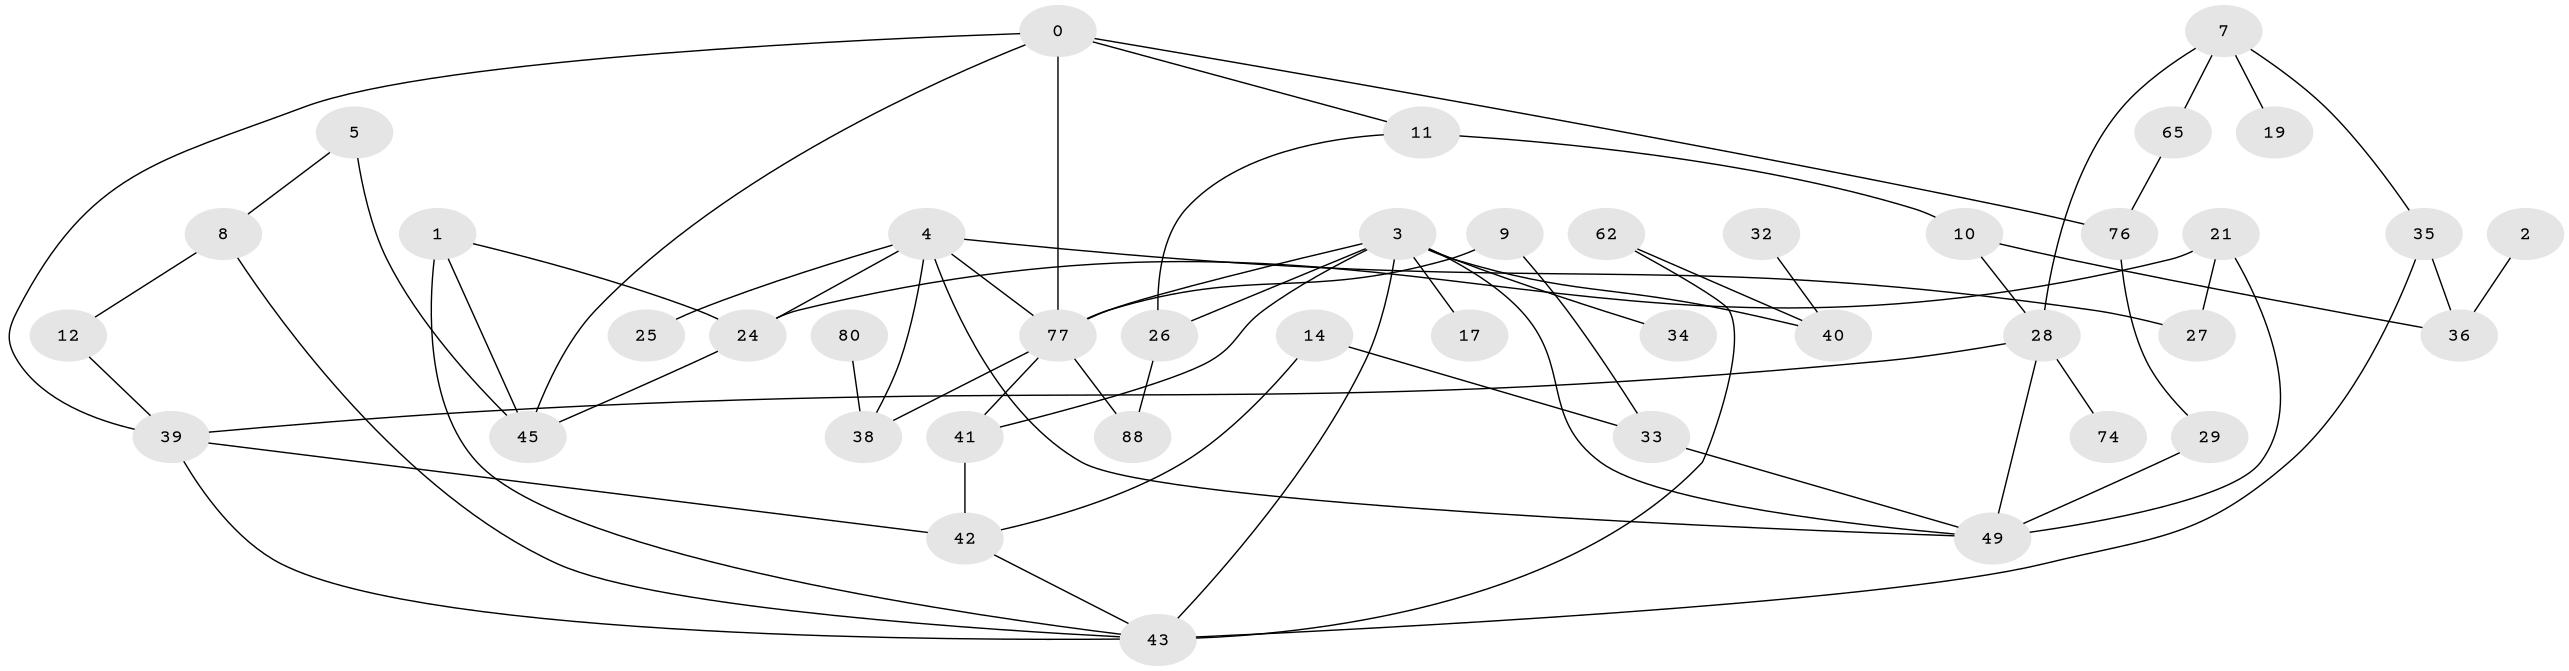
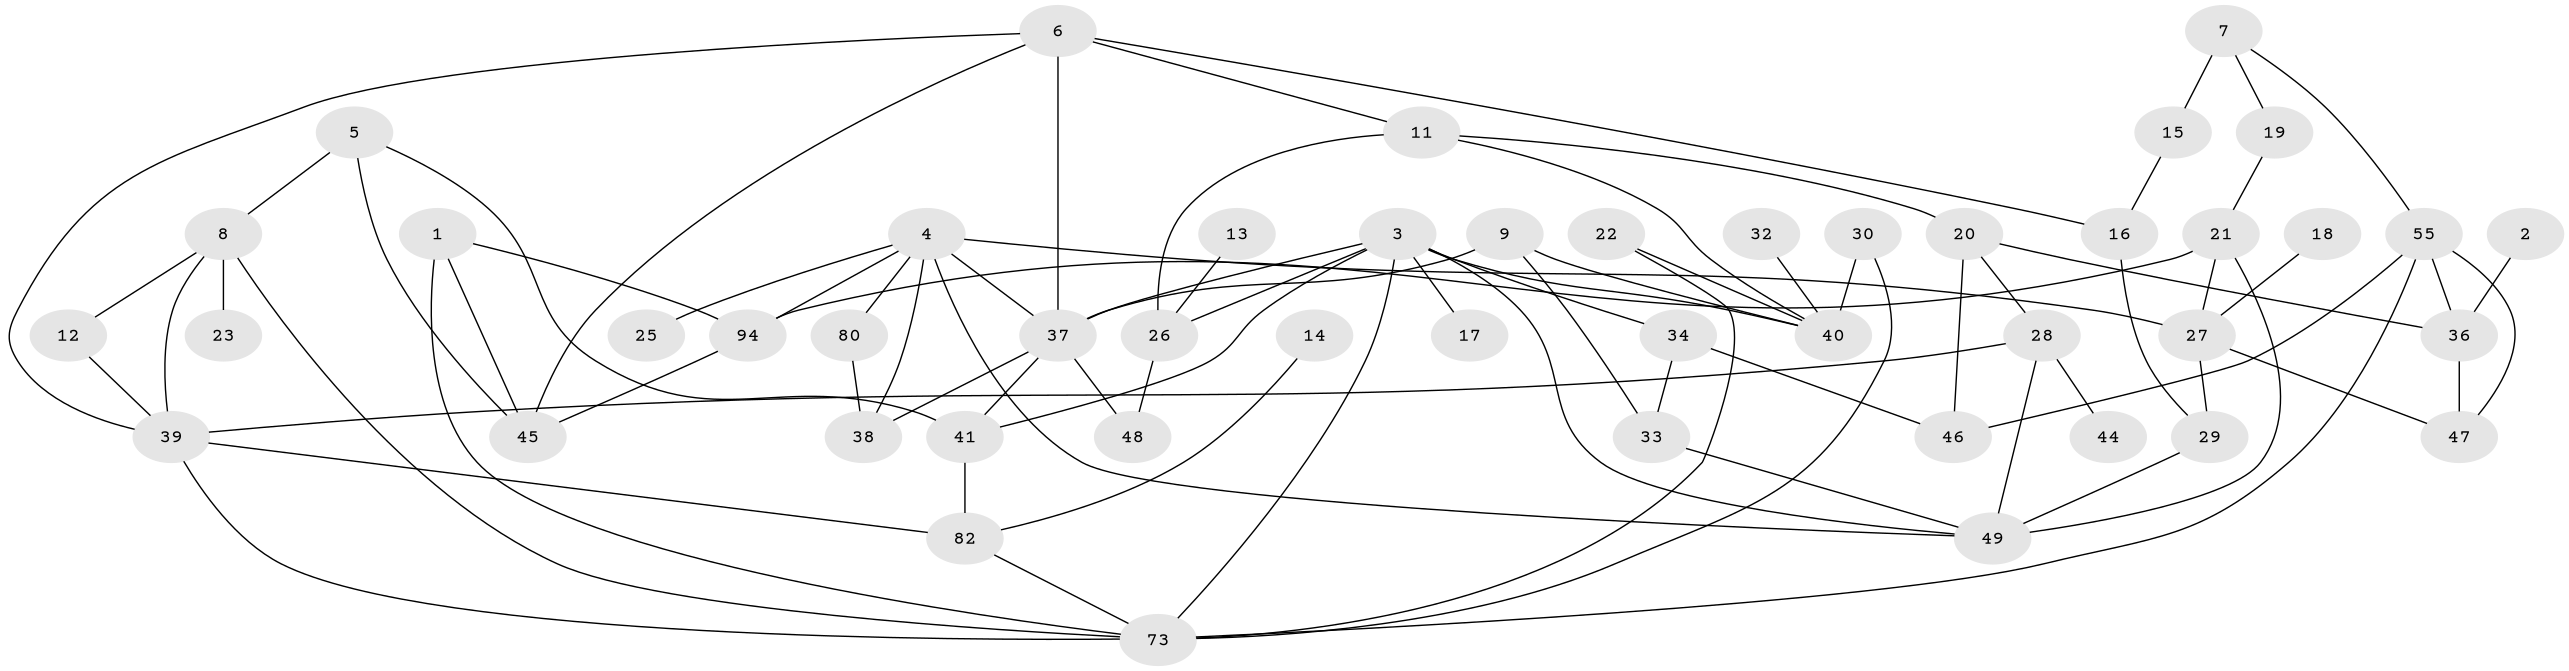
node "0": label "0" -> "6"
node "65": label "65" -> "15"
edge "7" -- "28": removed
edge "19" -- "21": added
edge "11" -- "40": added
node "13": added
node "62": label "62" -> "22"
node "30": added
node "10": label "10" -> "20"
node "76": label "76" -> "16"
node "18": added
node "35": label "35" -> "55"
edge "4" -- "80": added
edge "9" -- "40": added
edge "8" -- "39": added
node "23": added
node "24": label "24" -> "94"
node "77": label "77" -> "37"
edge "5" -- "41": added
edge "14" -- "33": now "34" -- "33"
edge "27" -- "29": added
node "88": label "88" -> "48"
node "46": added
node "74": label "74" -> "44"
node "47": added
node "42": label "42" -> "82"
node "43": label "43" -> "73"
